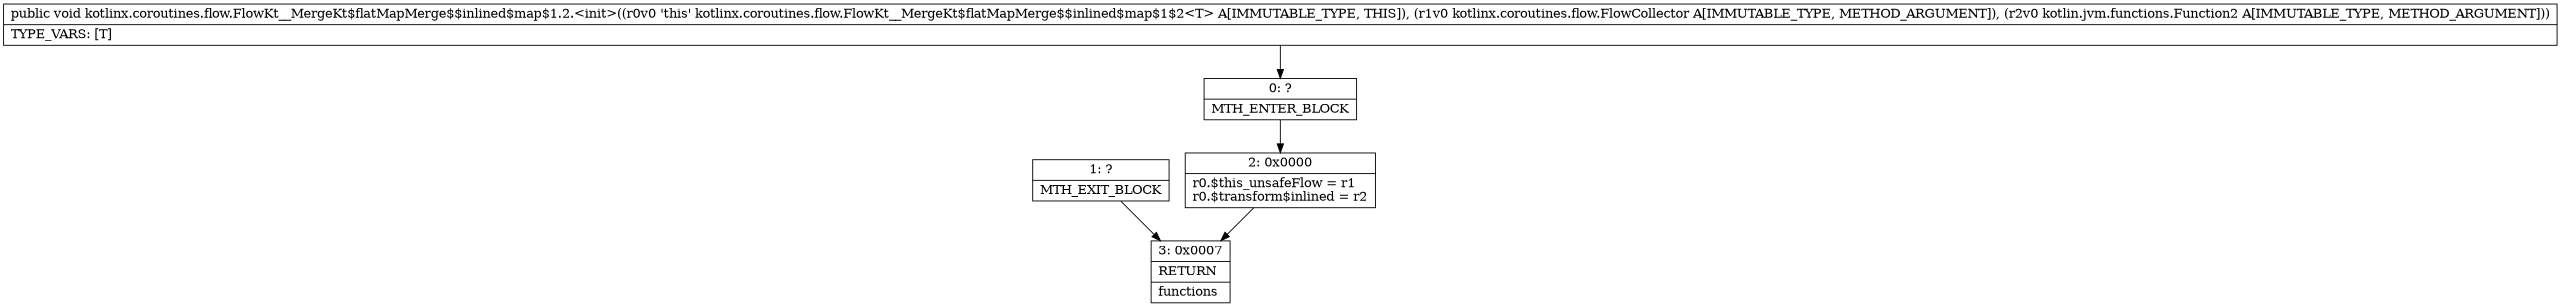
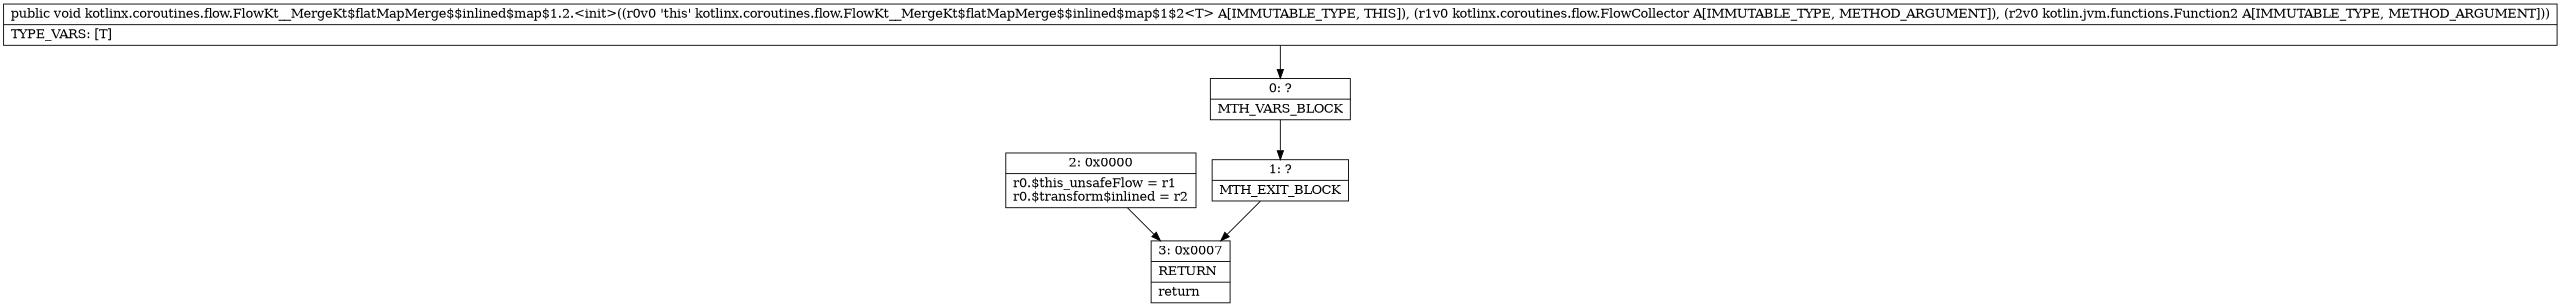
node "0: ?": text "MTH_ENTER_BLOCK" -> "MTH_VARS_BLOCK"
edge "0: ?" -> "2: 0x0000": now "0: ?" -> "1: ?"
node "3: 0x0007": text "functions" -> "return"
